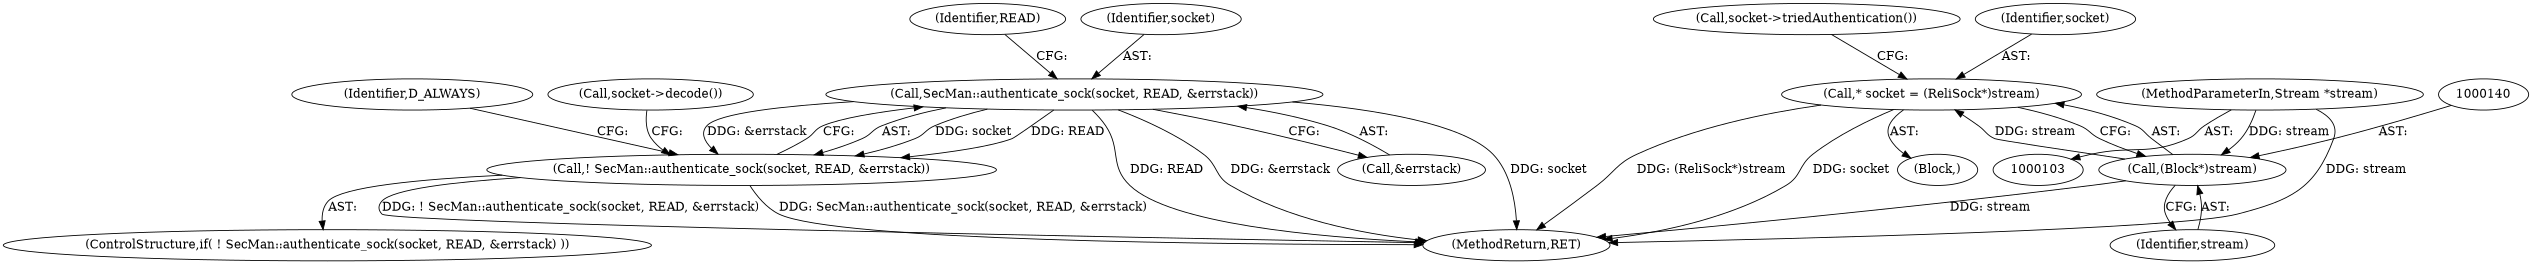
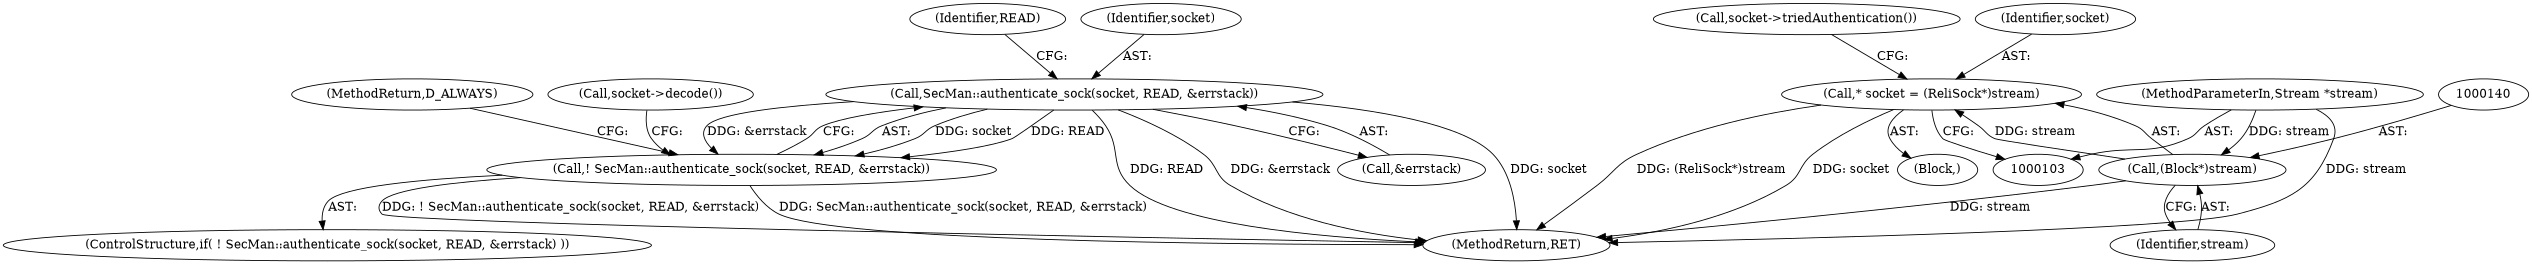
node "(Identifier,D_ALWAYS)": label "(Identifier,D_ALWAYS)" -> "(MethodReturn,D_ALWAYS)"
edge "(Call,* socket = (ReliSock*)stream)" -> "(Call,(Block*)stream)": now "(Call,* socket = (ReliSock*)stream)" -> "1000103"
